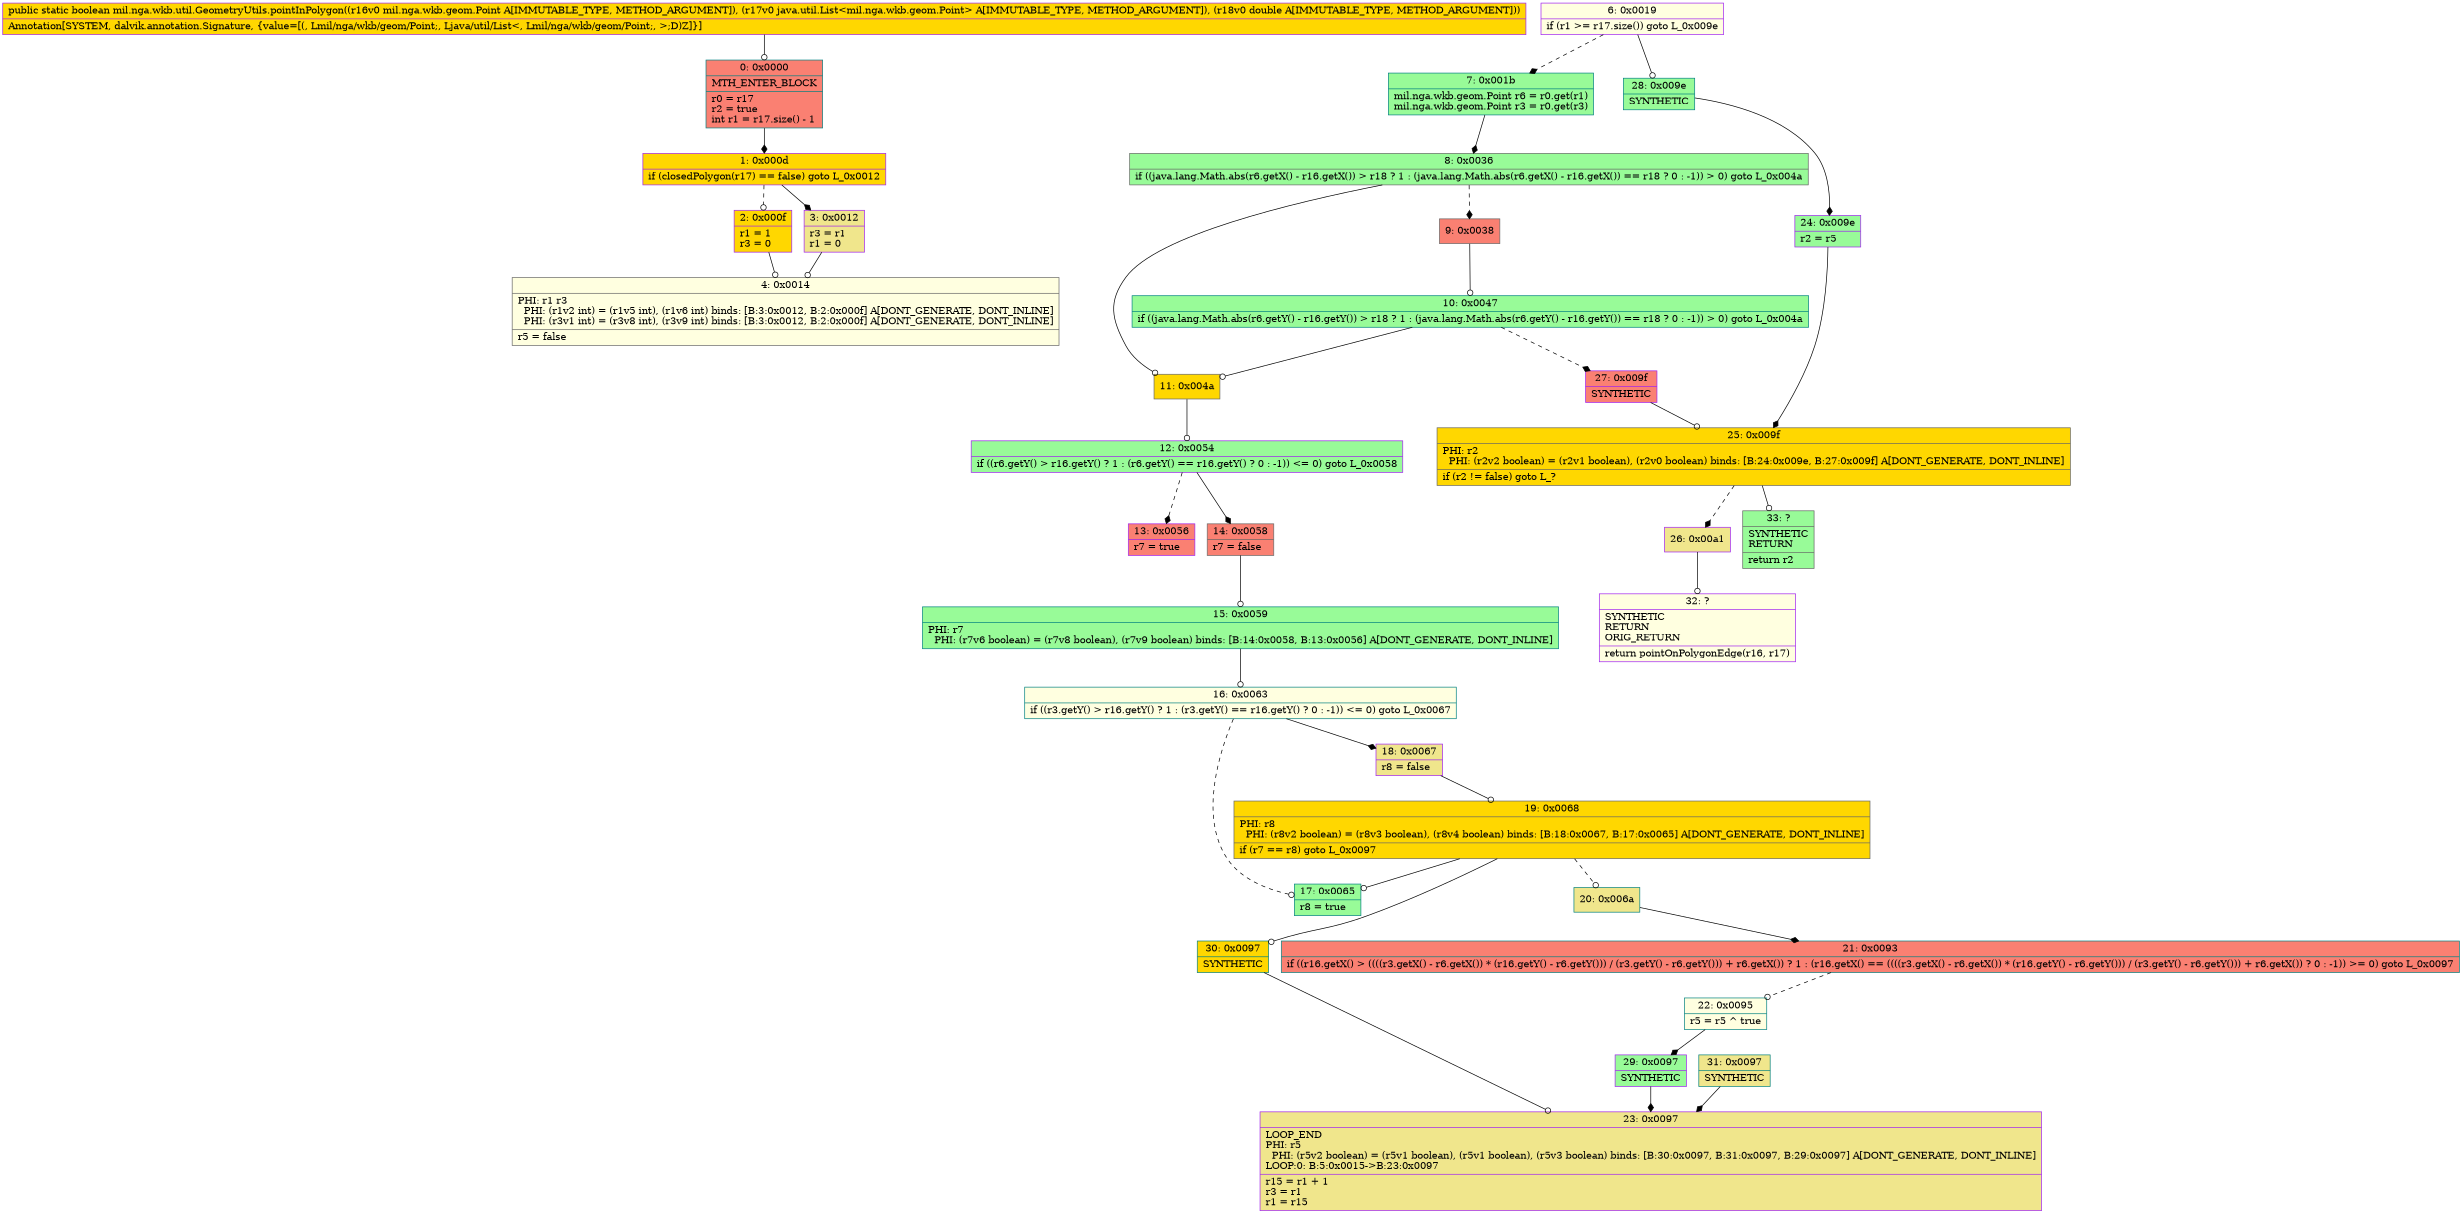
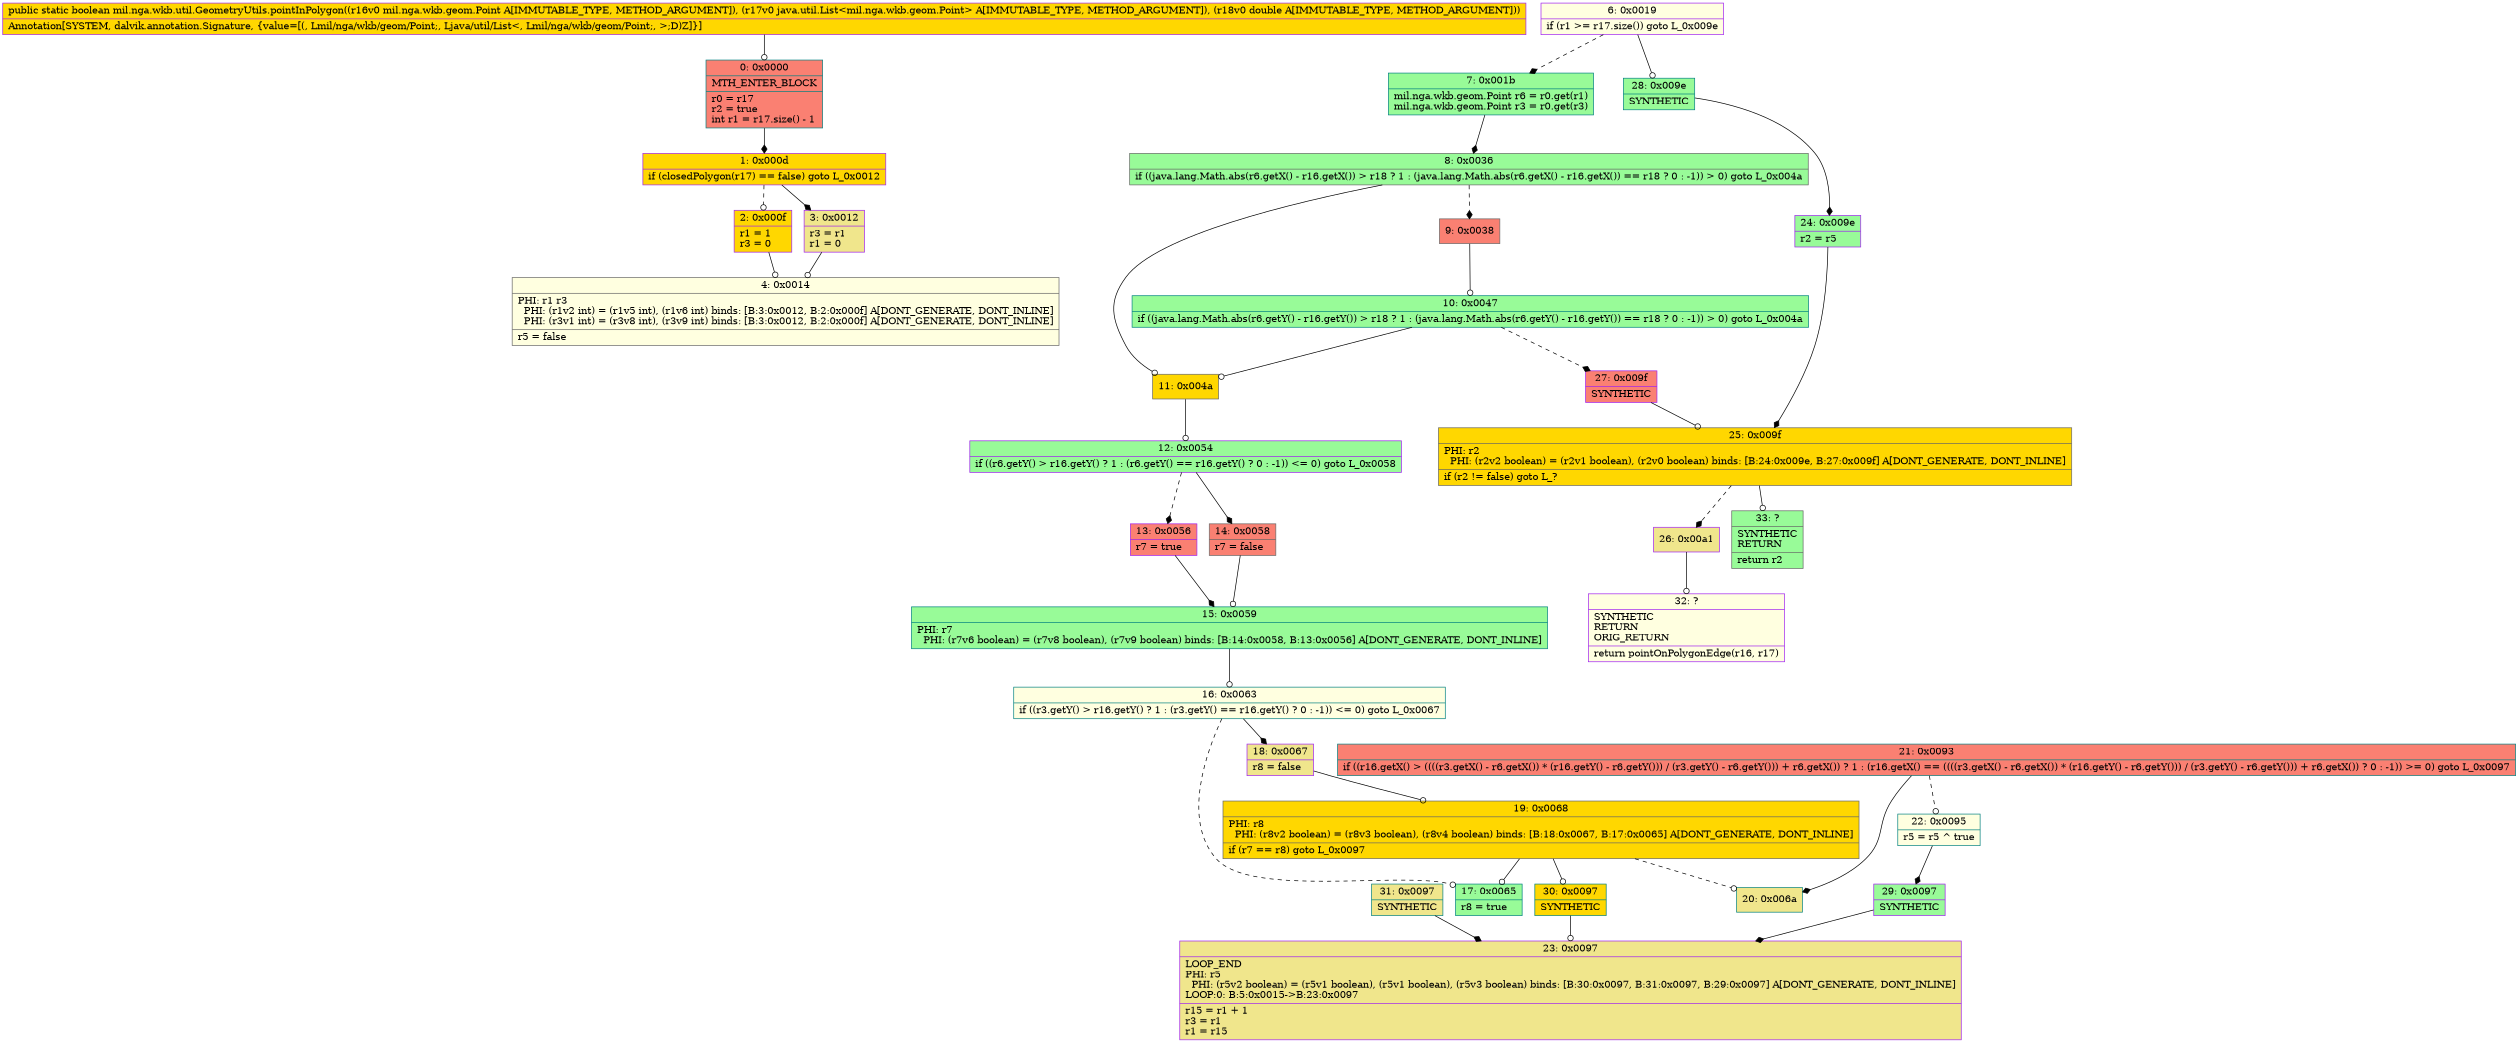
edge "13: 0x0056" -> "15: 0x0059": added
edge "20: 0x006a" -> "21: 0x0093": reversed
